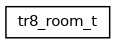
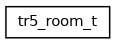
node "tr8_room_t": label "tr8_room_t" -> "tr5_room_t"
